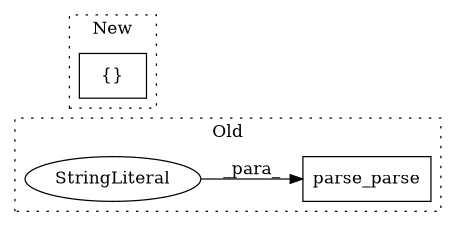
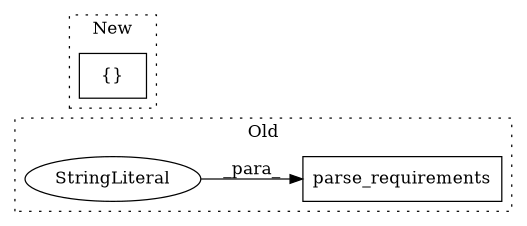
node "parse_parse": label "parse_parse" -> "parse_requirements"
